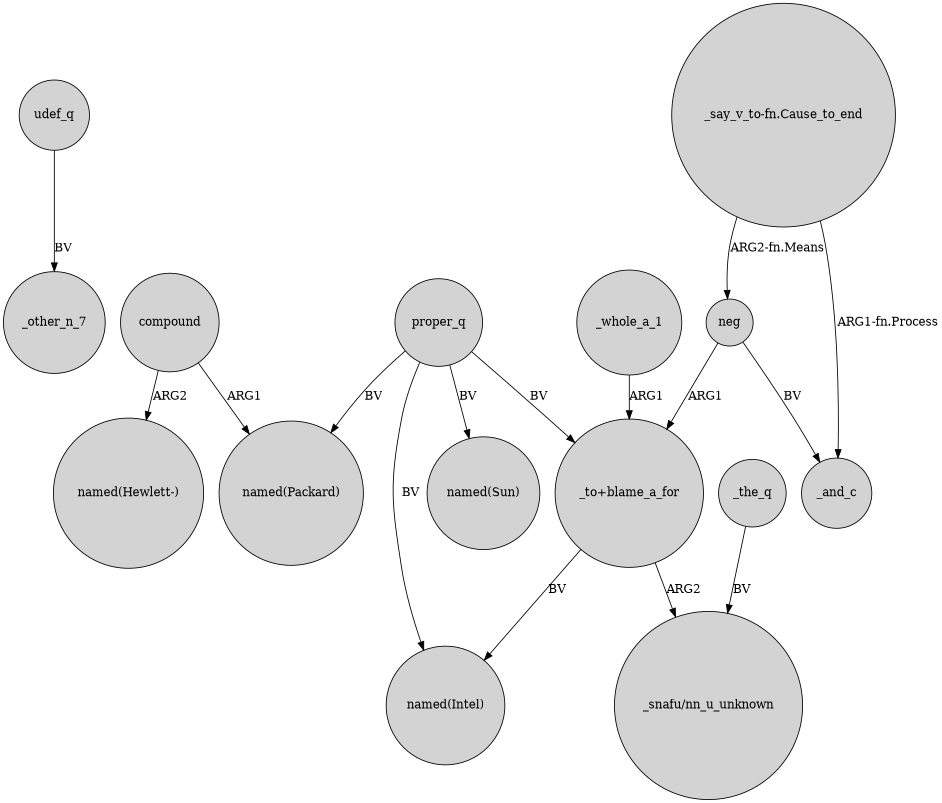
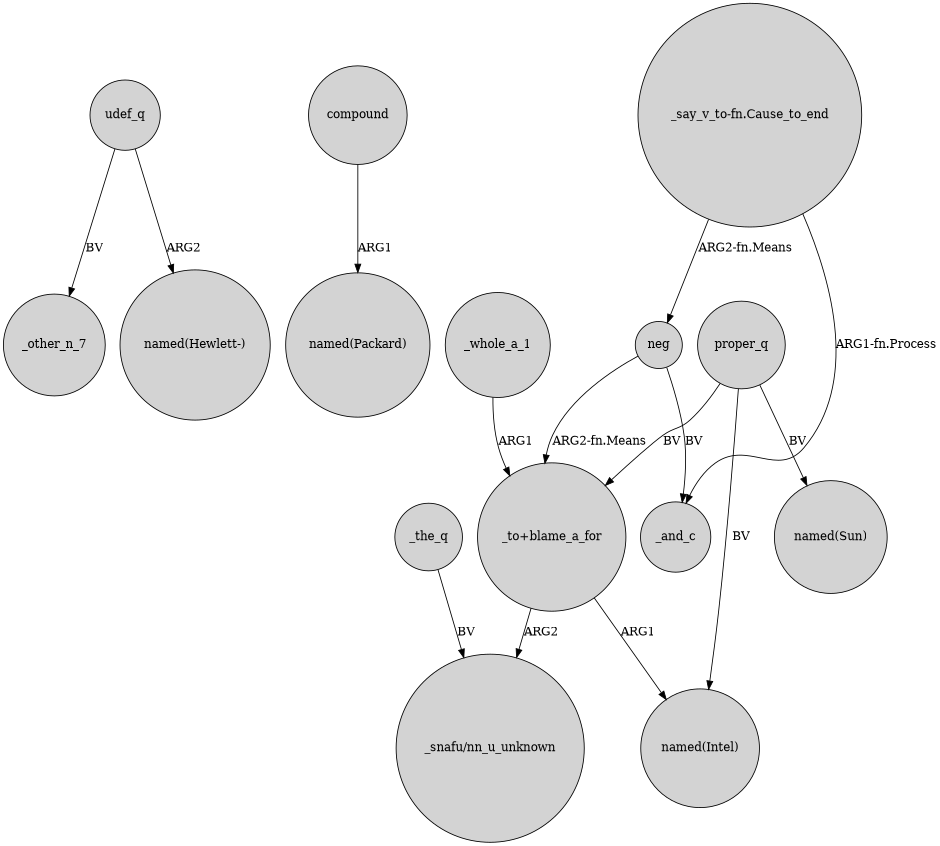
edge "proper_q" -> "named(Packard)": removed, label "BV"
edge "compound" -> "named(Hewlett-)": now "udef_q" -> "named(Hewlett-)"
edge "neg" -> "_to+blame_a_for": label "ARG1" -> "ARG2-fn.Means"
edge "_to+blame_a_for" -> "named(Intel)": label "BV" -> "ARG1"
